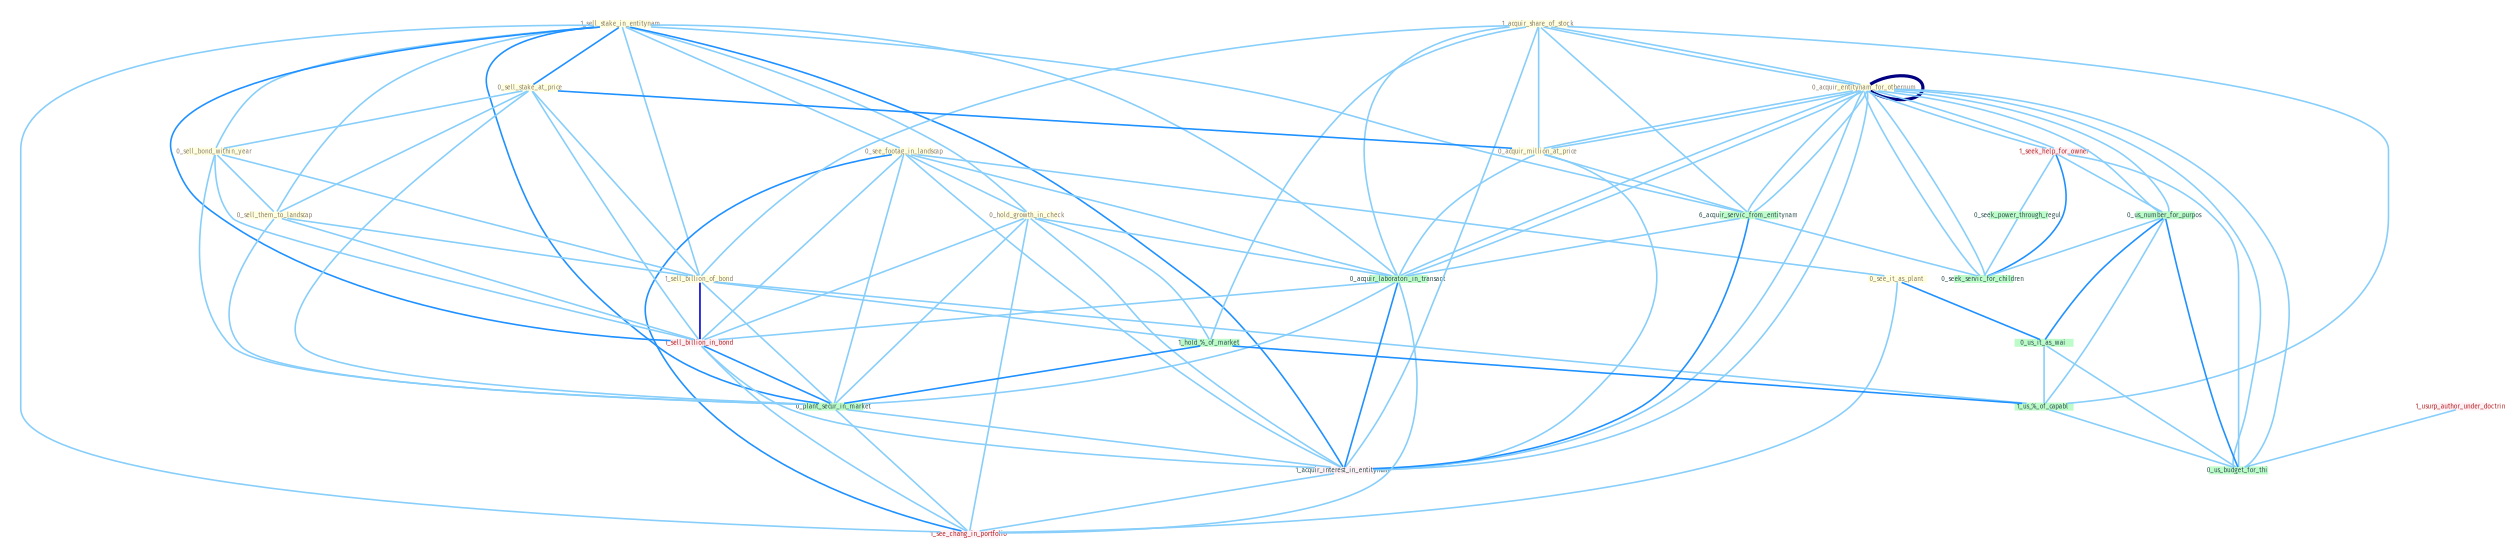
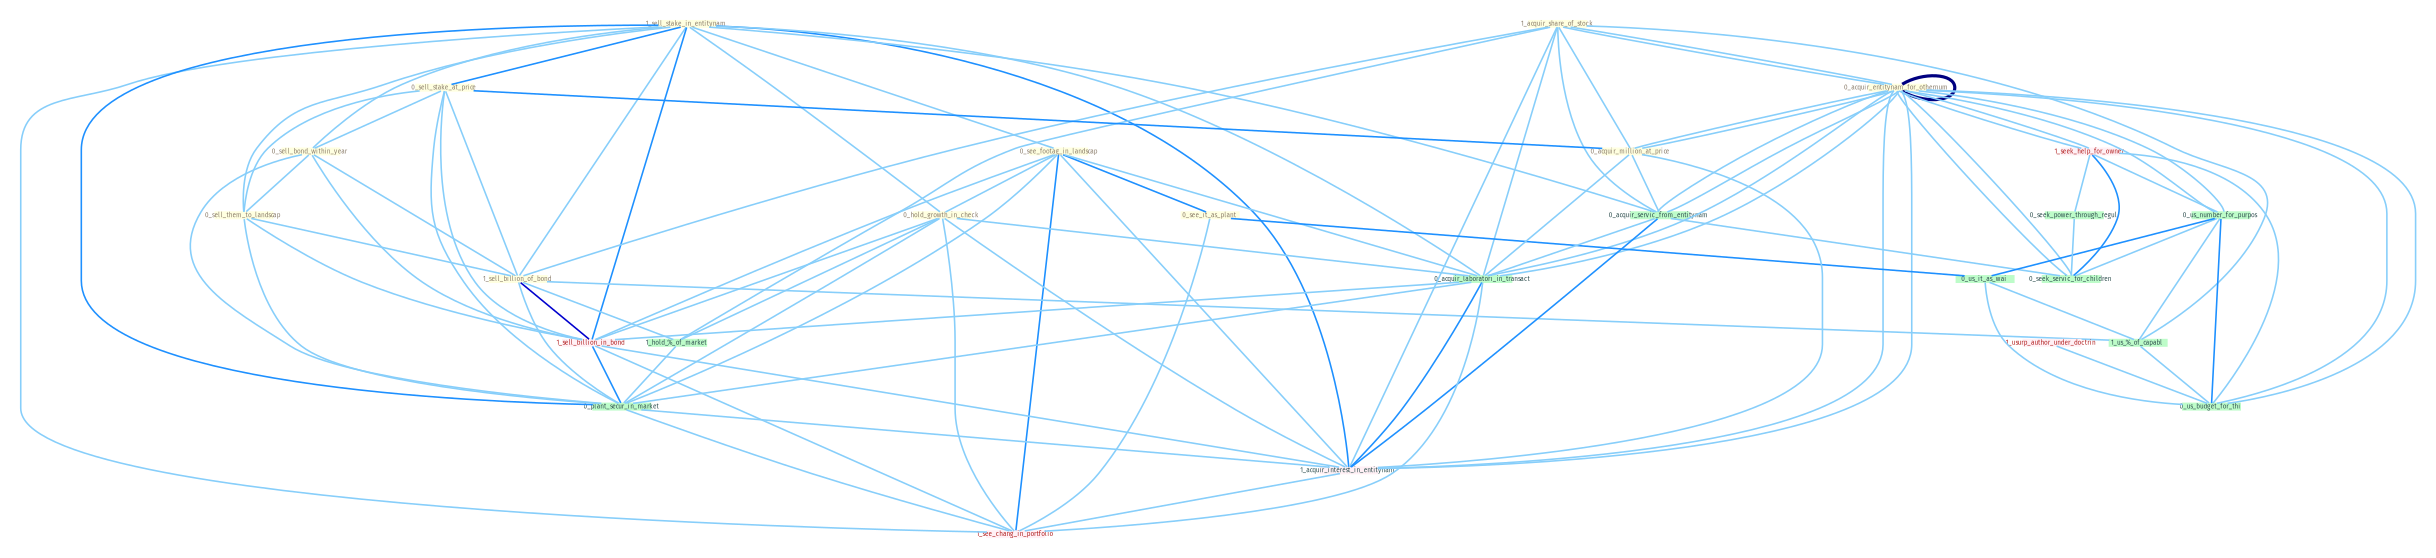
edge "0_see_footag_in_landscap" -- "0_see_it_as_plant": color #87cefa -> #1e90ff
node "6_acquir_servic_from_entitynam": label "6_acquir_servic_from_entitynam" -> "0_acquir_servic_from_entitynam"
edge "1_hold_%_of_market" -- "1_us_%_of_capabl": removed
edge "1_hold_%_of_market" -- "0_plant_secur_in_market": color #1e90ff -> #87cefa
